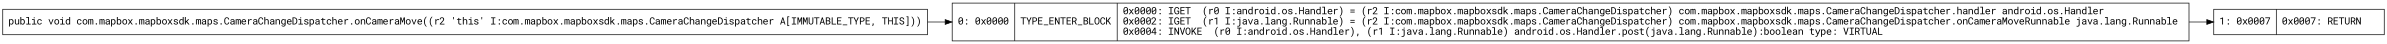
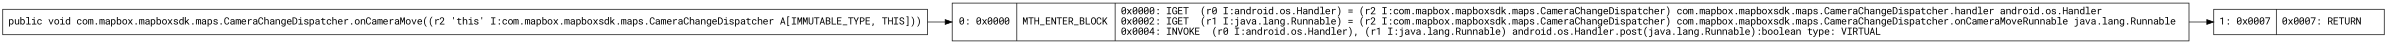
node "0: 0x0000": text "TYPE_ENTER_BLOCK" -> "MTH_ENTER_BLOCK"
